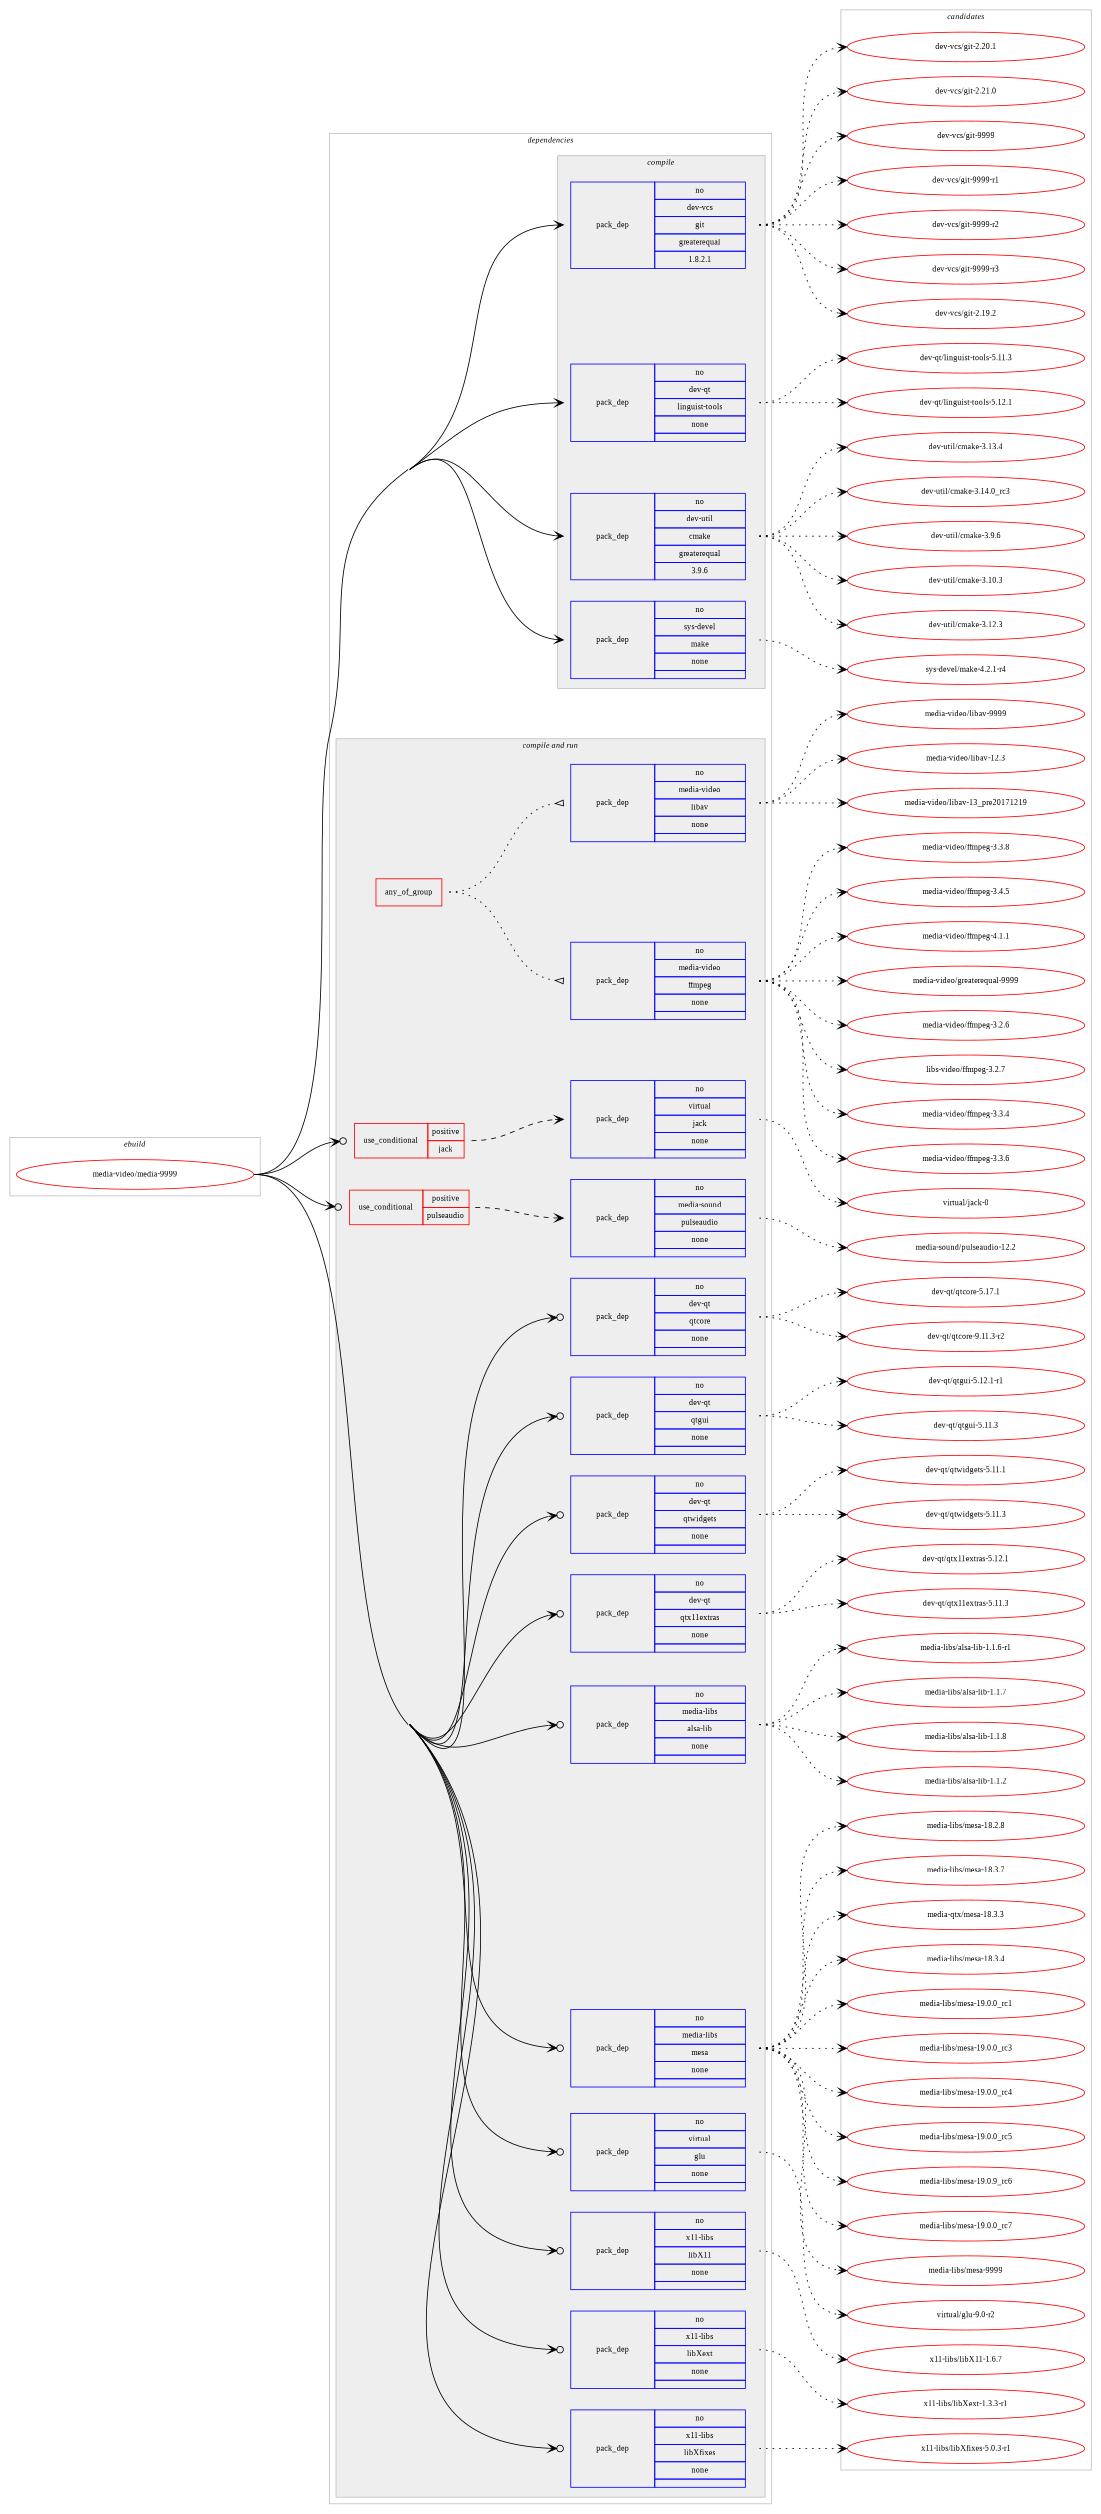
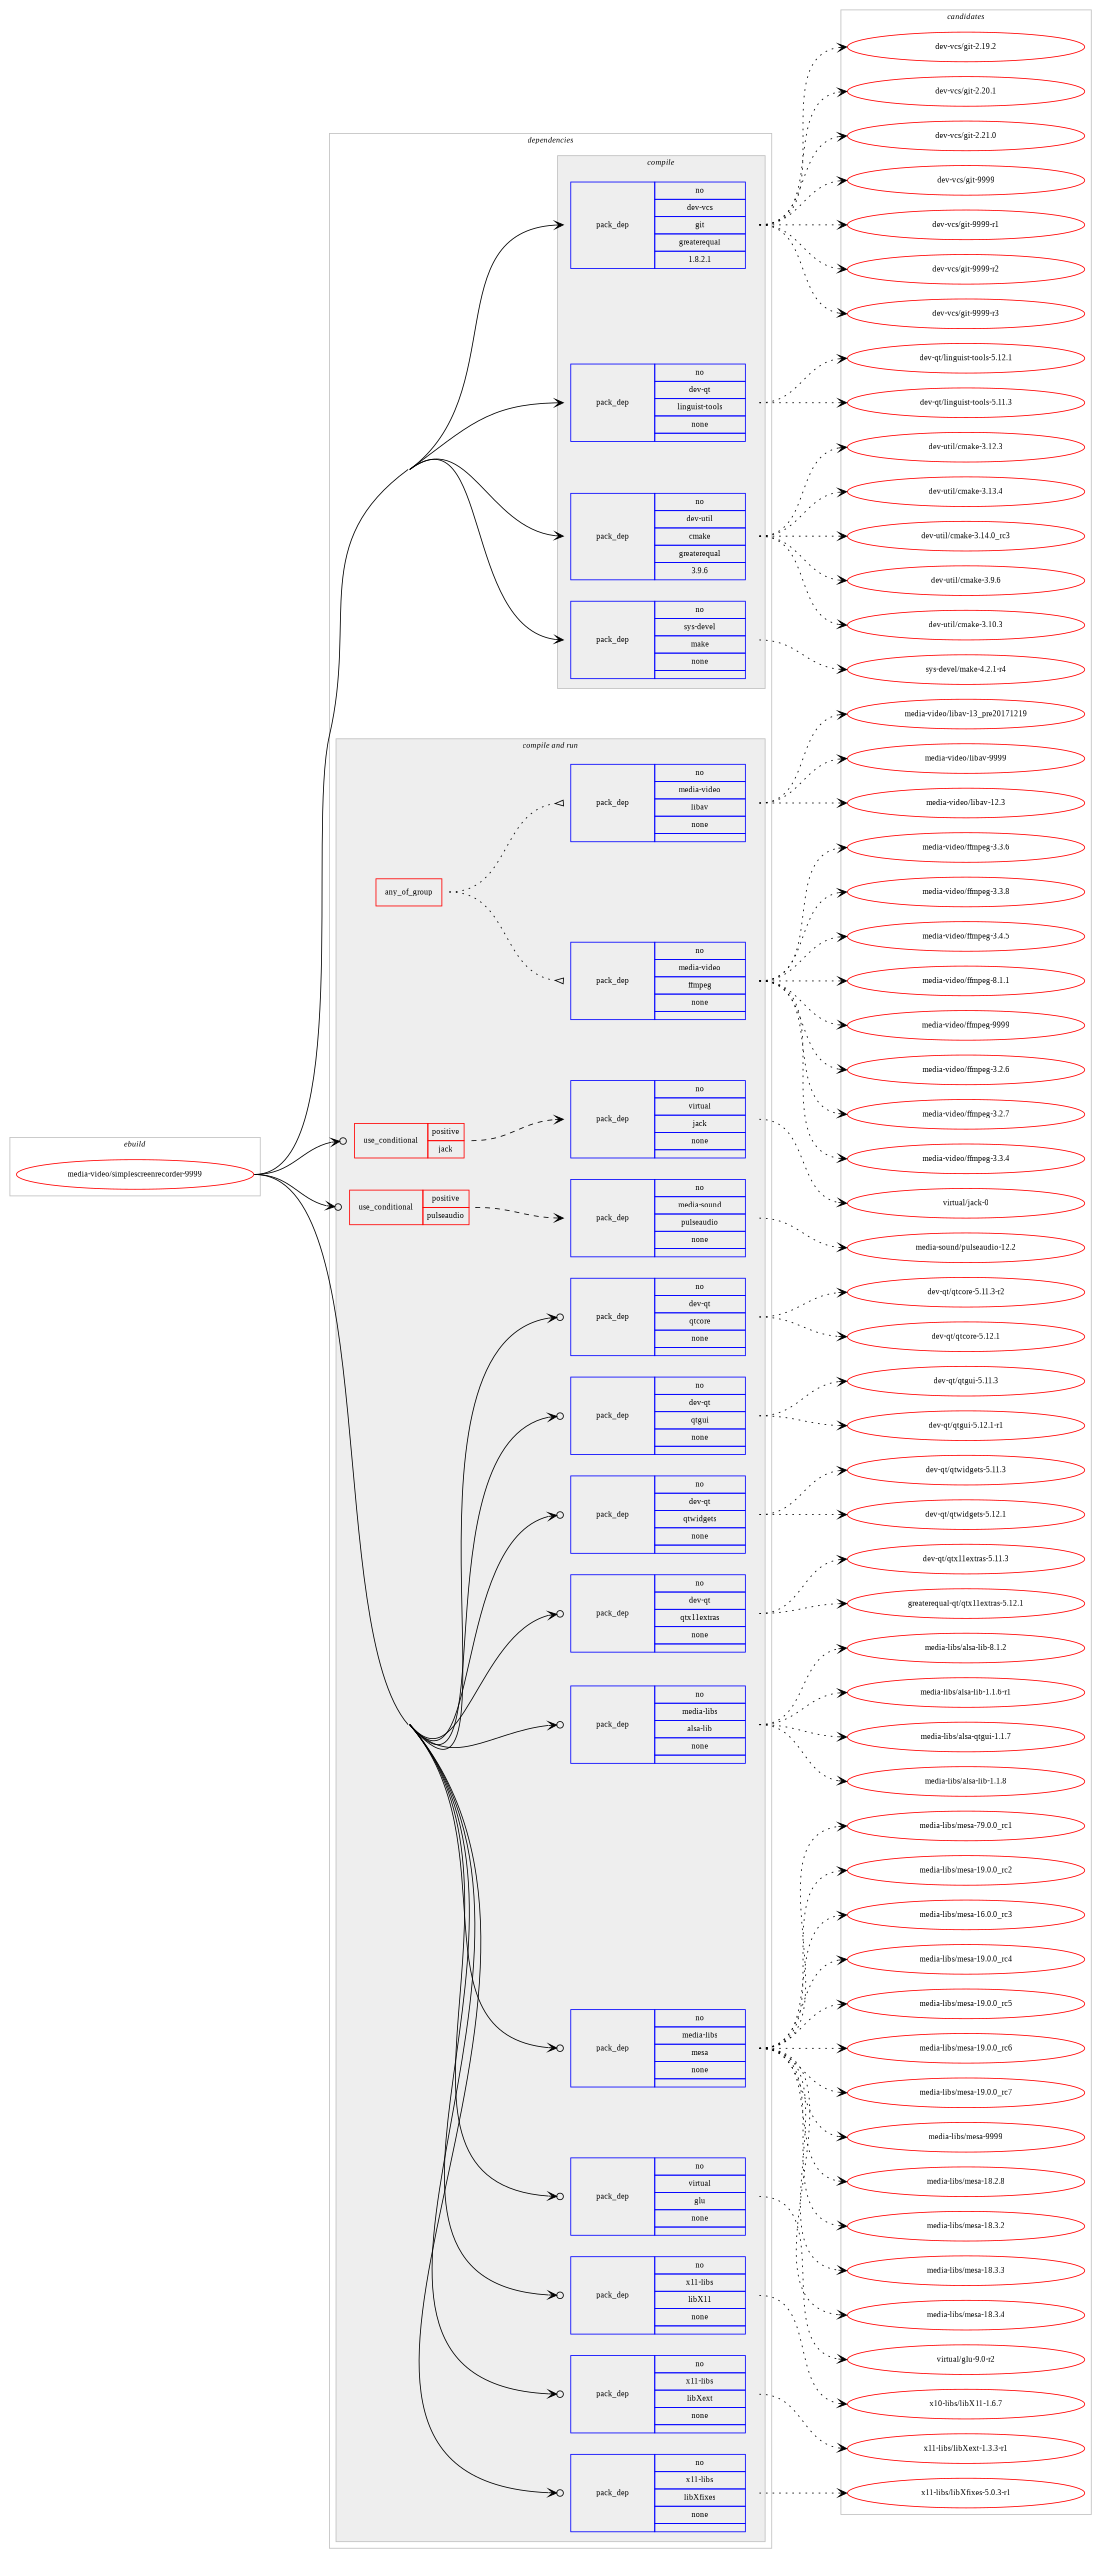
node "media-video/ffmpeg-4.1.1": label "media-video/ffmpeg-4.1.1" -> "media-video/ffmpeg-8.1.1"
node "media-video/greaterequal-9999": label "media-video/greaterequal-9999" -> "media-video/ffmpeg-9999"
node "libs-video/ffmpeg-3.2.7": label "libs-video/ffmpeg-3.2.7" -> "media-video/ffmpeg-3.2.7"
node "media-video/media-9999": label "media-video/media-9999" -> "media-video/simplescreenrecorder-9999"
node "dev-qt/qtcore-5.17.1": label "dev-qt/qtcore-5.17.1" -> "dev-qt/qtcore-5.12.1"
node "dev-qt/qtcore-9.11.3-r2": label "dev-qt/qtcore-9.11.3-r2" -> "dev-qt/qtcore-5.11.3-r2"
node "dev-qt/qtwidgets-5.11.1": label "dev-qt/qtwidgets-5.11.1" -> "dev-qt/qtwidgets-5.12.1"
node "dev-qt/qtx11extras-5.12.1": label "dev-qt/qtx11extras-5.12.1" -> "greaterequal-qt/qtx11extras-5.12.1"
node "media-libs/alsa-lib-1.1.7": label "media-libs/alsa-lib-1.1.7" -> "media-libs/alsa-qtgui-1.1.7"
node "media-libs/alsa-lib-1.1.2": label "media-libs/alsa-lib-1.1.2" -> "media-libs/alsa-lib-8.1.2"
node "media-libs/mesa-19.0.0_rc2": added
node "media-libs/mesa-18.3.7": label "media-libs/mesa-18.3.7" -> "media-libs/mesa-18.3.2"
node "media-qtx/mesa-18.3.3": label "media-qtx/mesa-18.3.3" -> "media-libs/mesa-18.3.3"
node "media-libs/mesa-19.0.0_rc1": label "media-libs/mesa-19.0.0_rc1" -> "media-libs/mesa-79.0.0_rc1"
node "media-libs/mesa-19.0.0_rc3": label "media-libs/mesa-19.0.0_rc3" -> "media-libs/mesa-16.0.0_rc3"
node "media-libs/mesa-19.0.9_rc6": label "media-libs/mesa-19.0.9_rc6" -> "media-libs/mesa-19.0.0_rc6"
node "x11-libs/libX11-1.6.7": label "x11-libs/libX11-1.6.7" -> "x10-libs/libX11-1.6.7"
